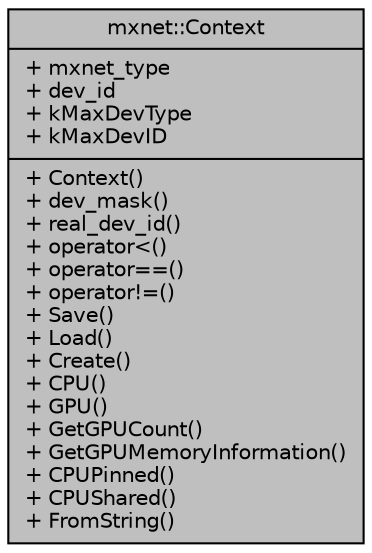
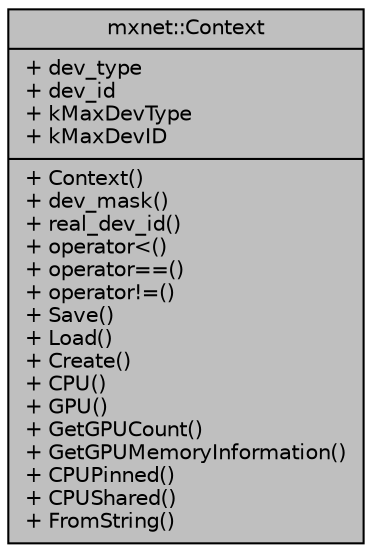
node "mxnet::Context": text "+ mxnet_type" -> "+ dev_type"
